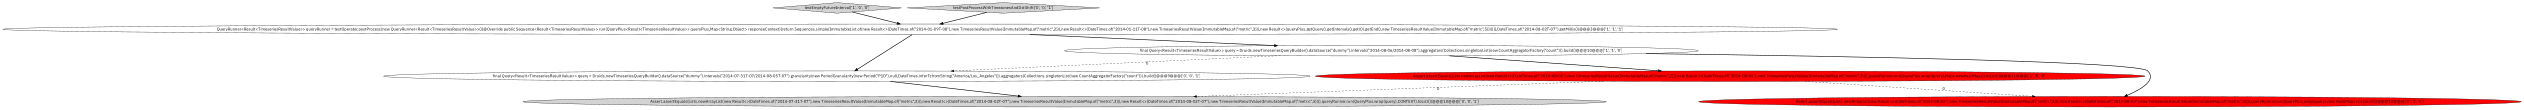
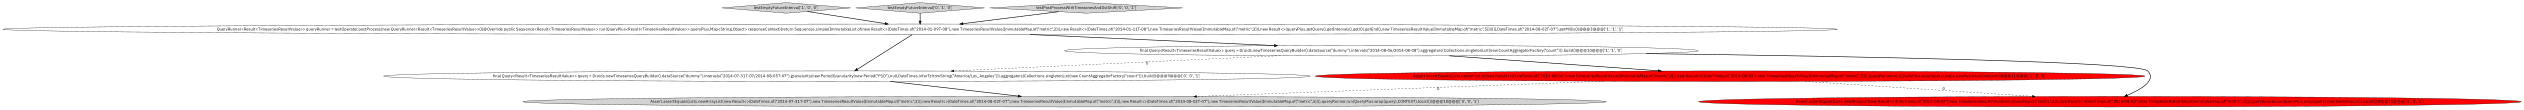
node "testEmptyFutureInterval['0', '1', '0']": added
